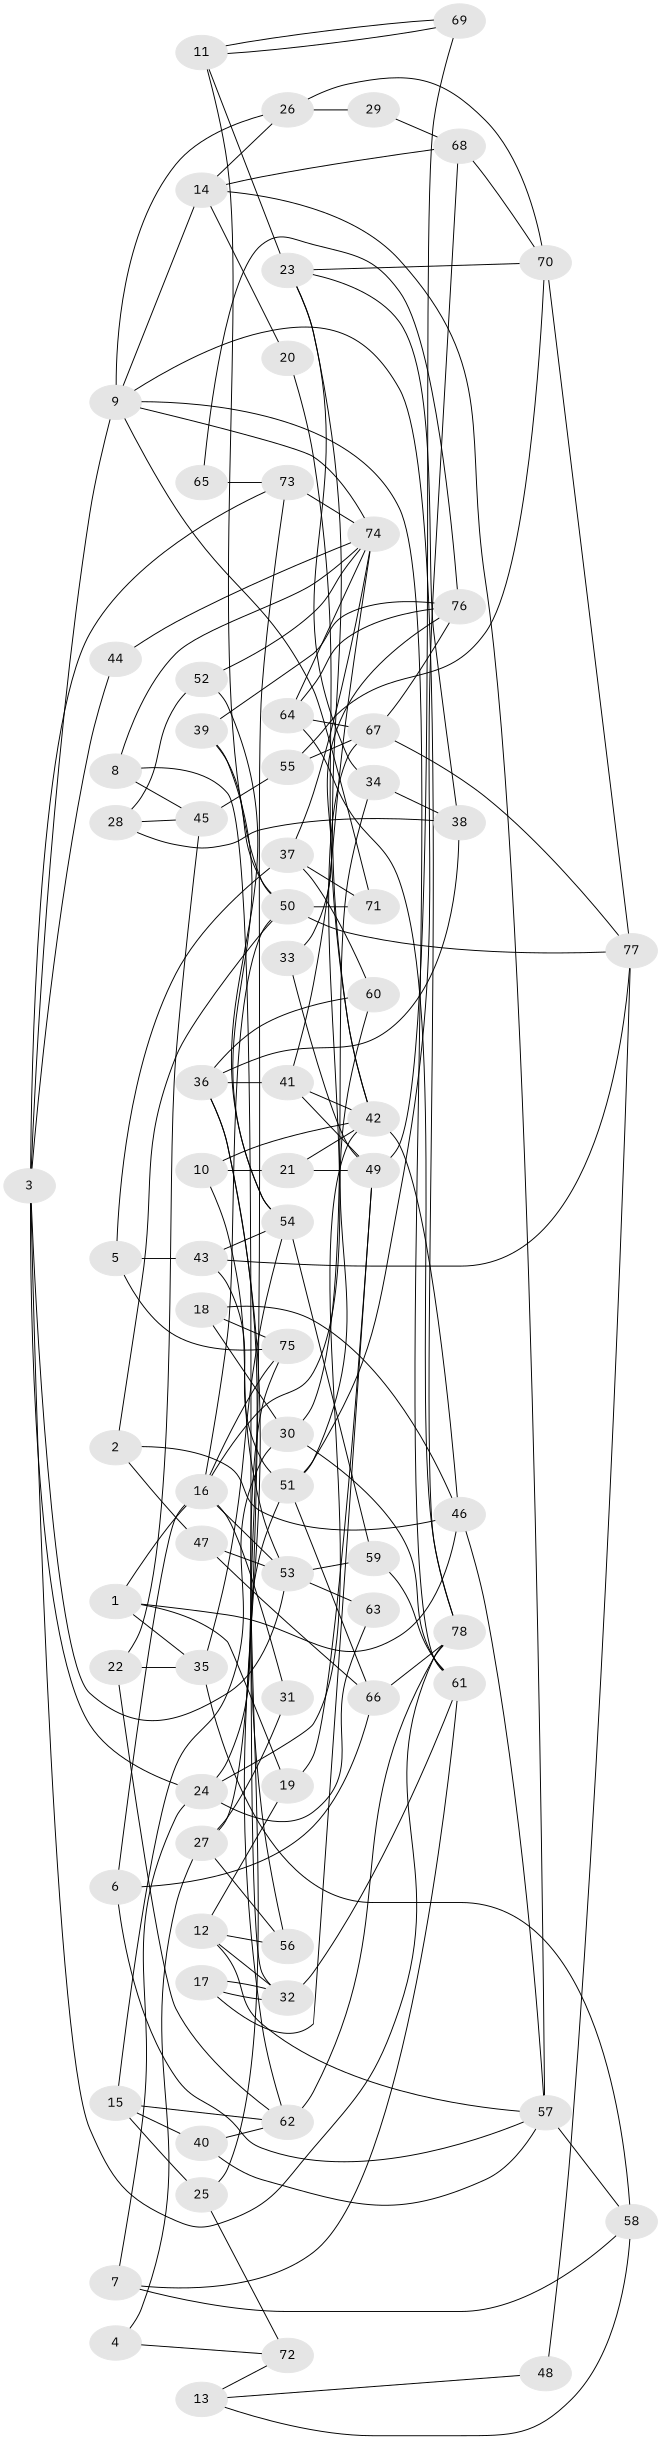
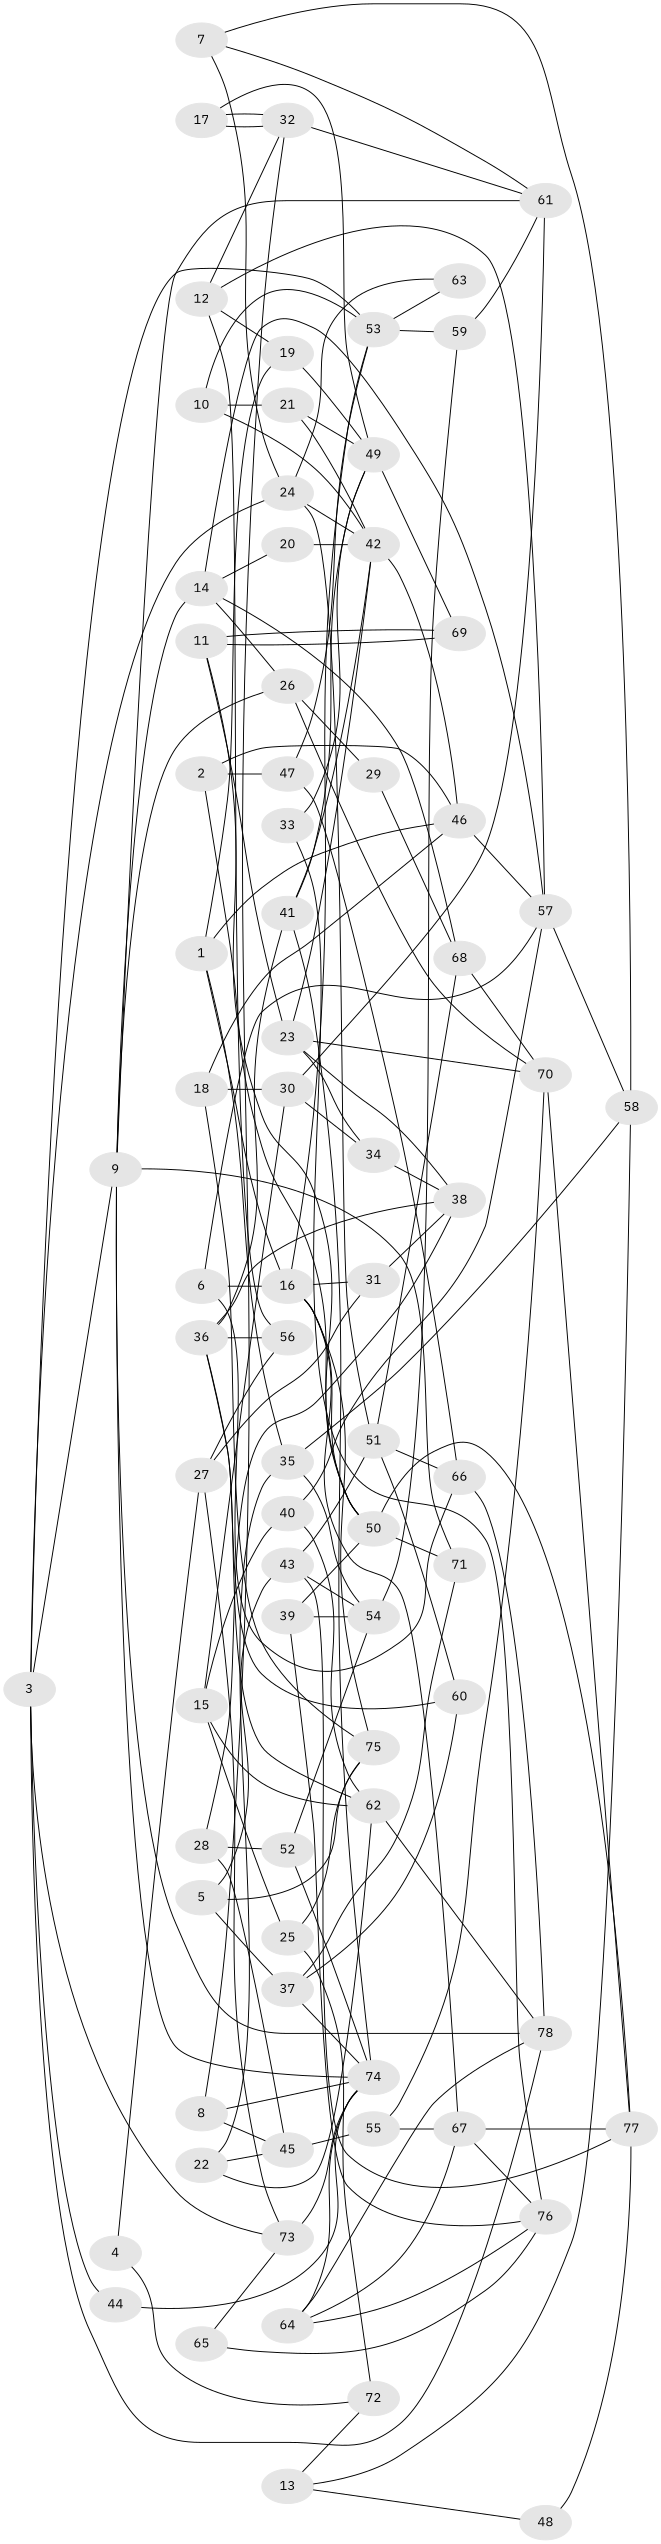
edge "38" -- "31": added
